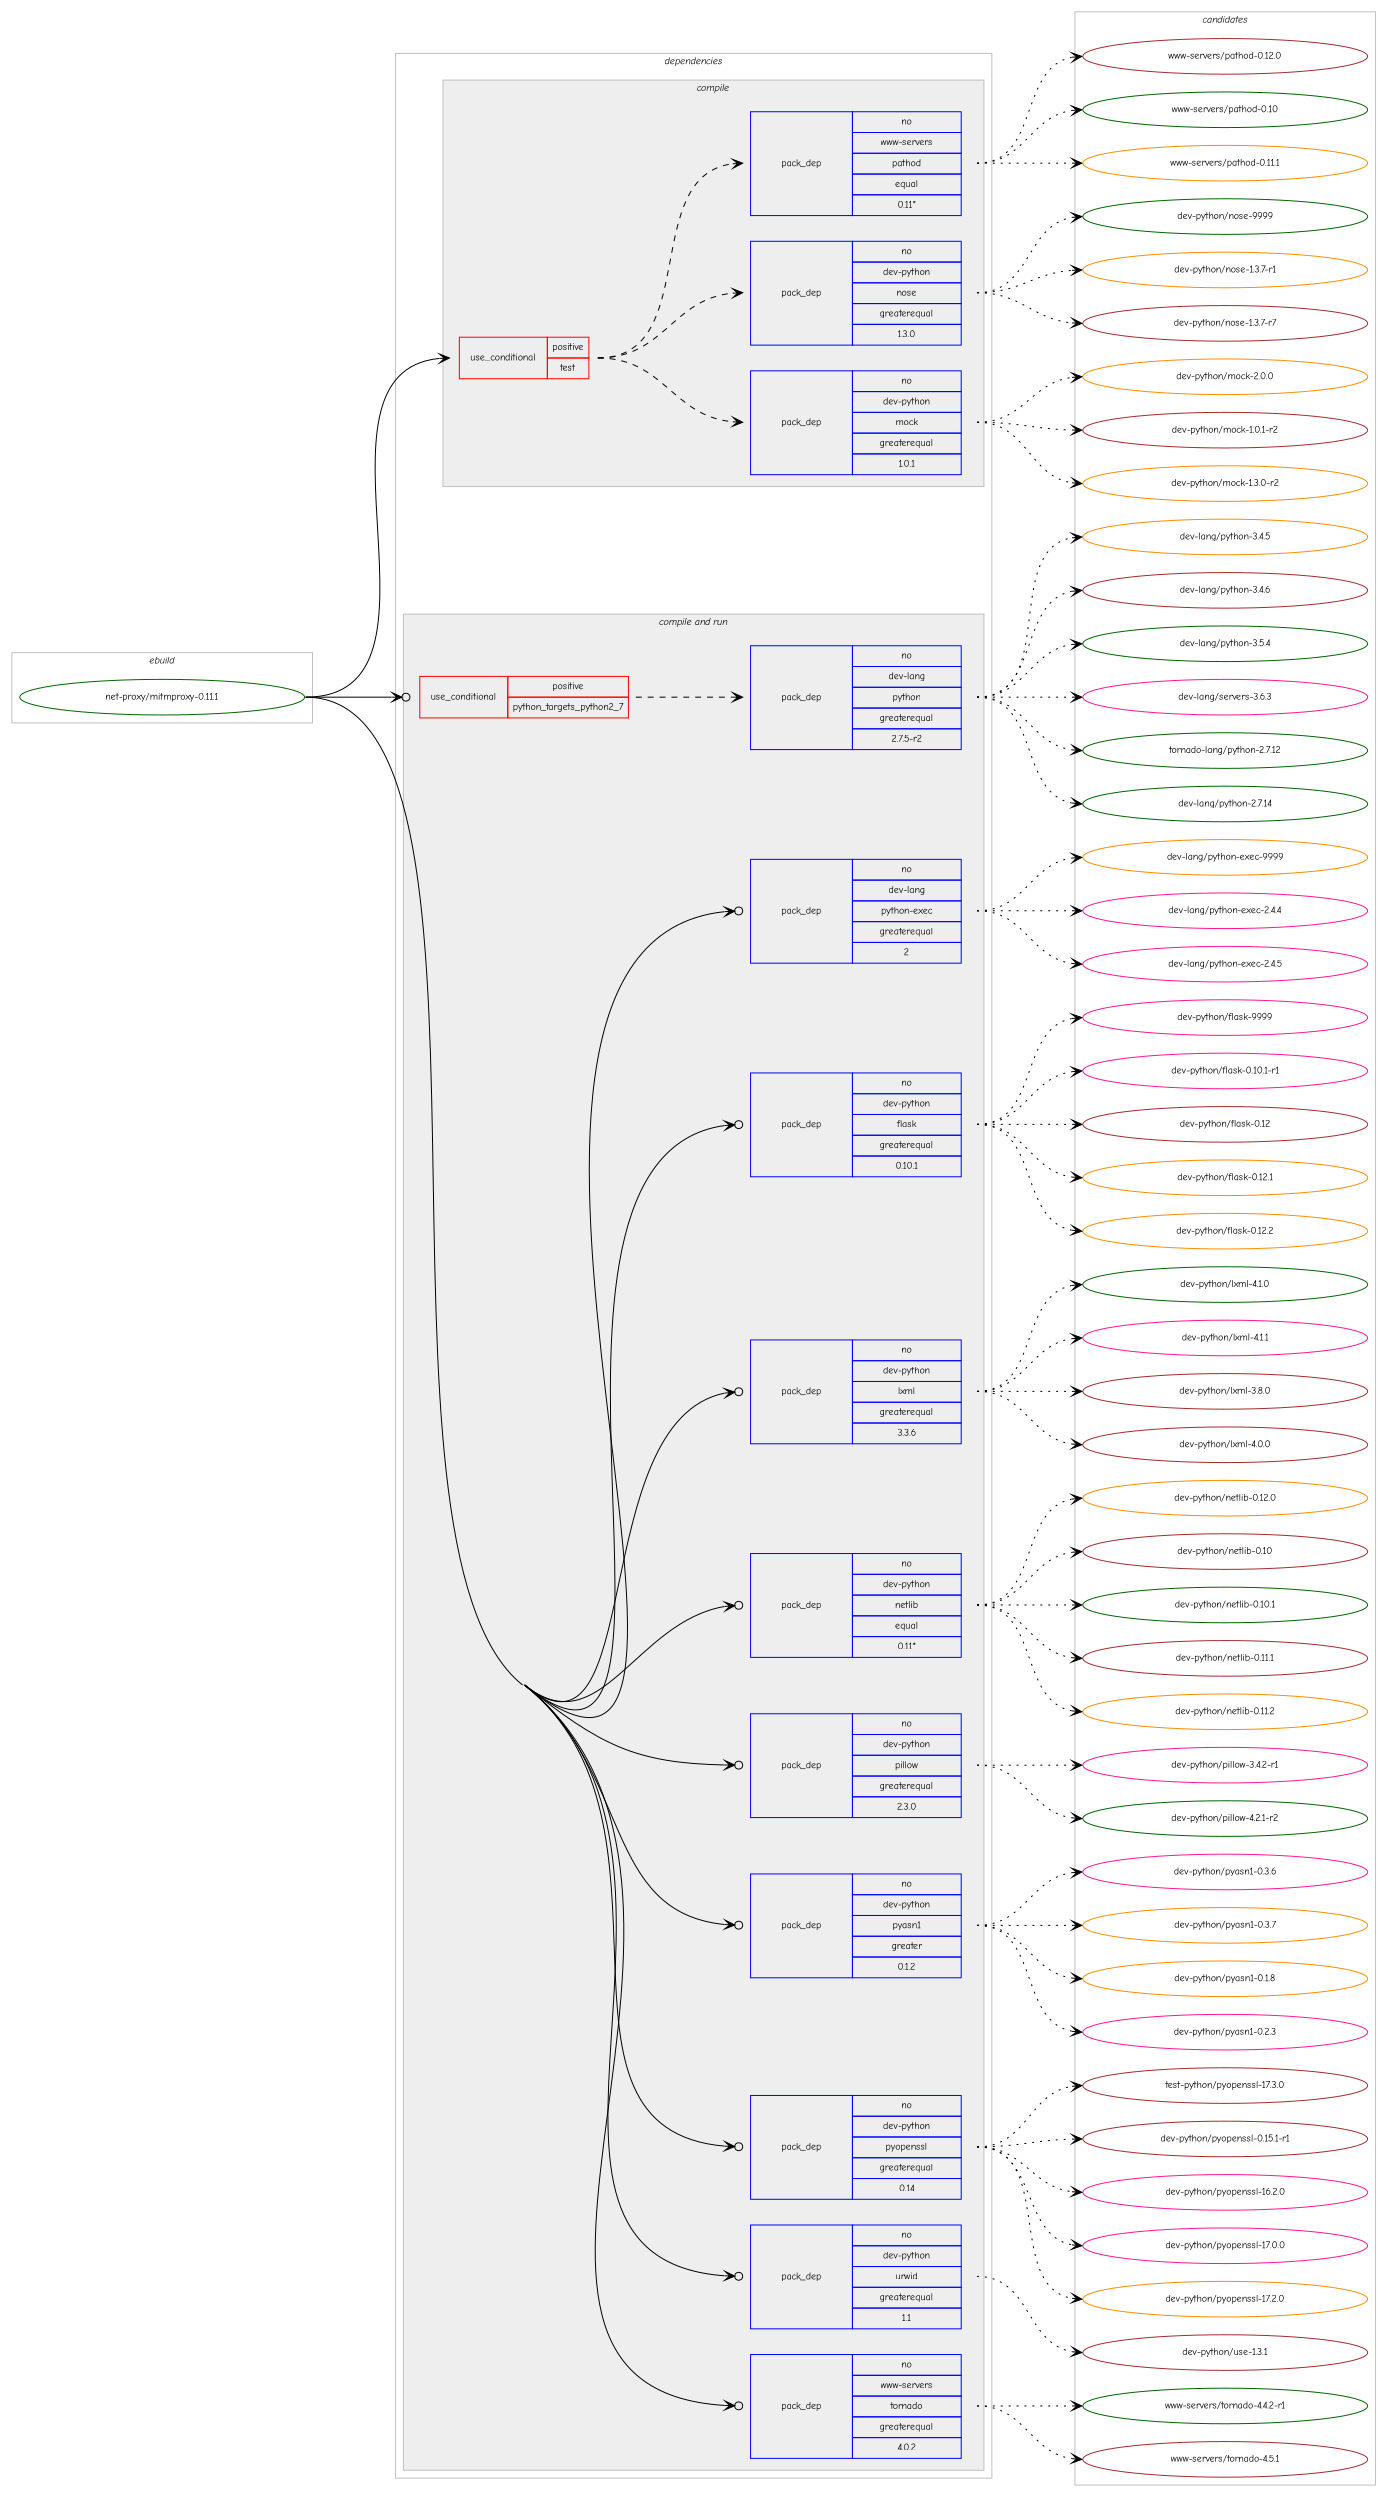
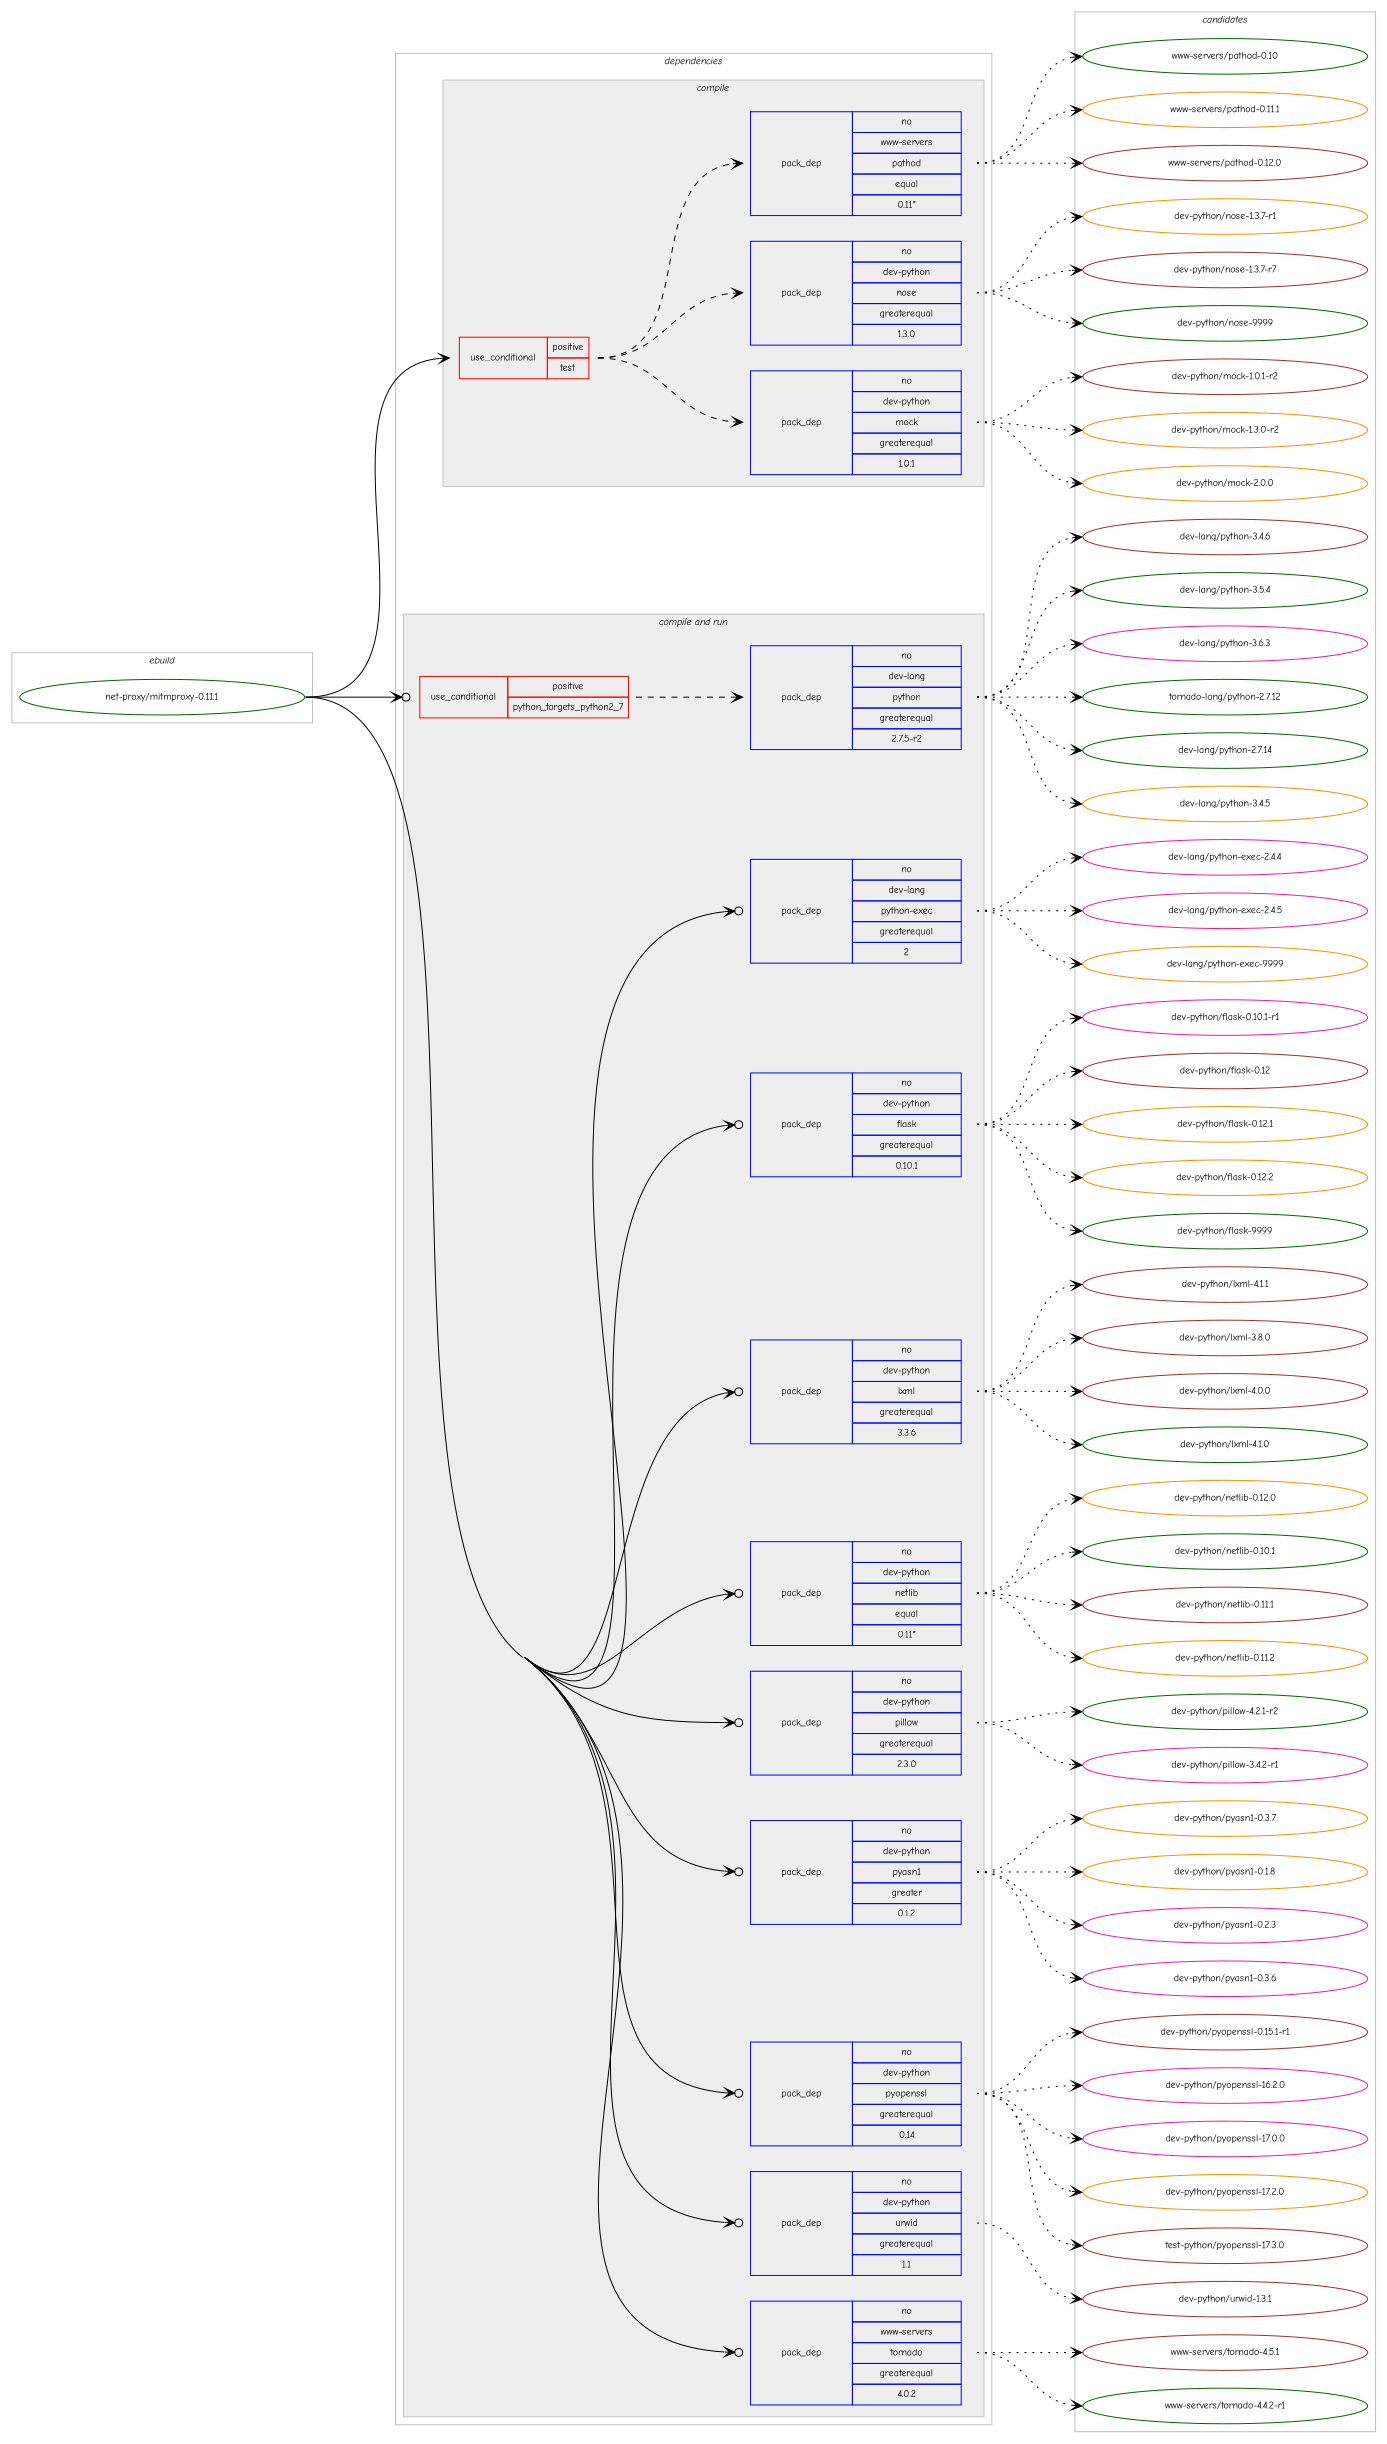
node "dev-lang/servers-3.6.3": label "dev-lang/servers-3.6.3" -> "dev-lang/python-3.6.3"
node "dev-python/flask-9999": color deeppink -> darkgreen
node "dev-python/lxml-4.1.1": color deeppink -> brown
node "dev-python/netlib-0.10": removed
node "dev-python/use-1.3.1": label "dev-python/use-1.3.1" -> "dev-python/urwid-1.3.1"
